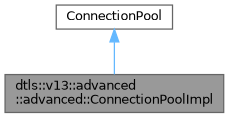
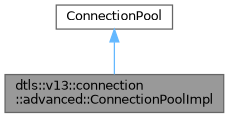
node "dtls::v13::advanced ::advanced::ConnectionPoolImpl": label "dtls::v13::advanced ::advanced::ConnectionPoolImpl" -> "dtls::v13::connection ::advanced::ConnectionPoolImpl"
